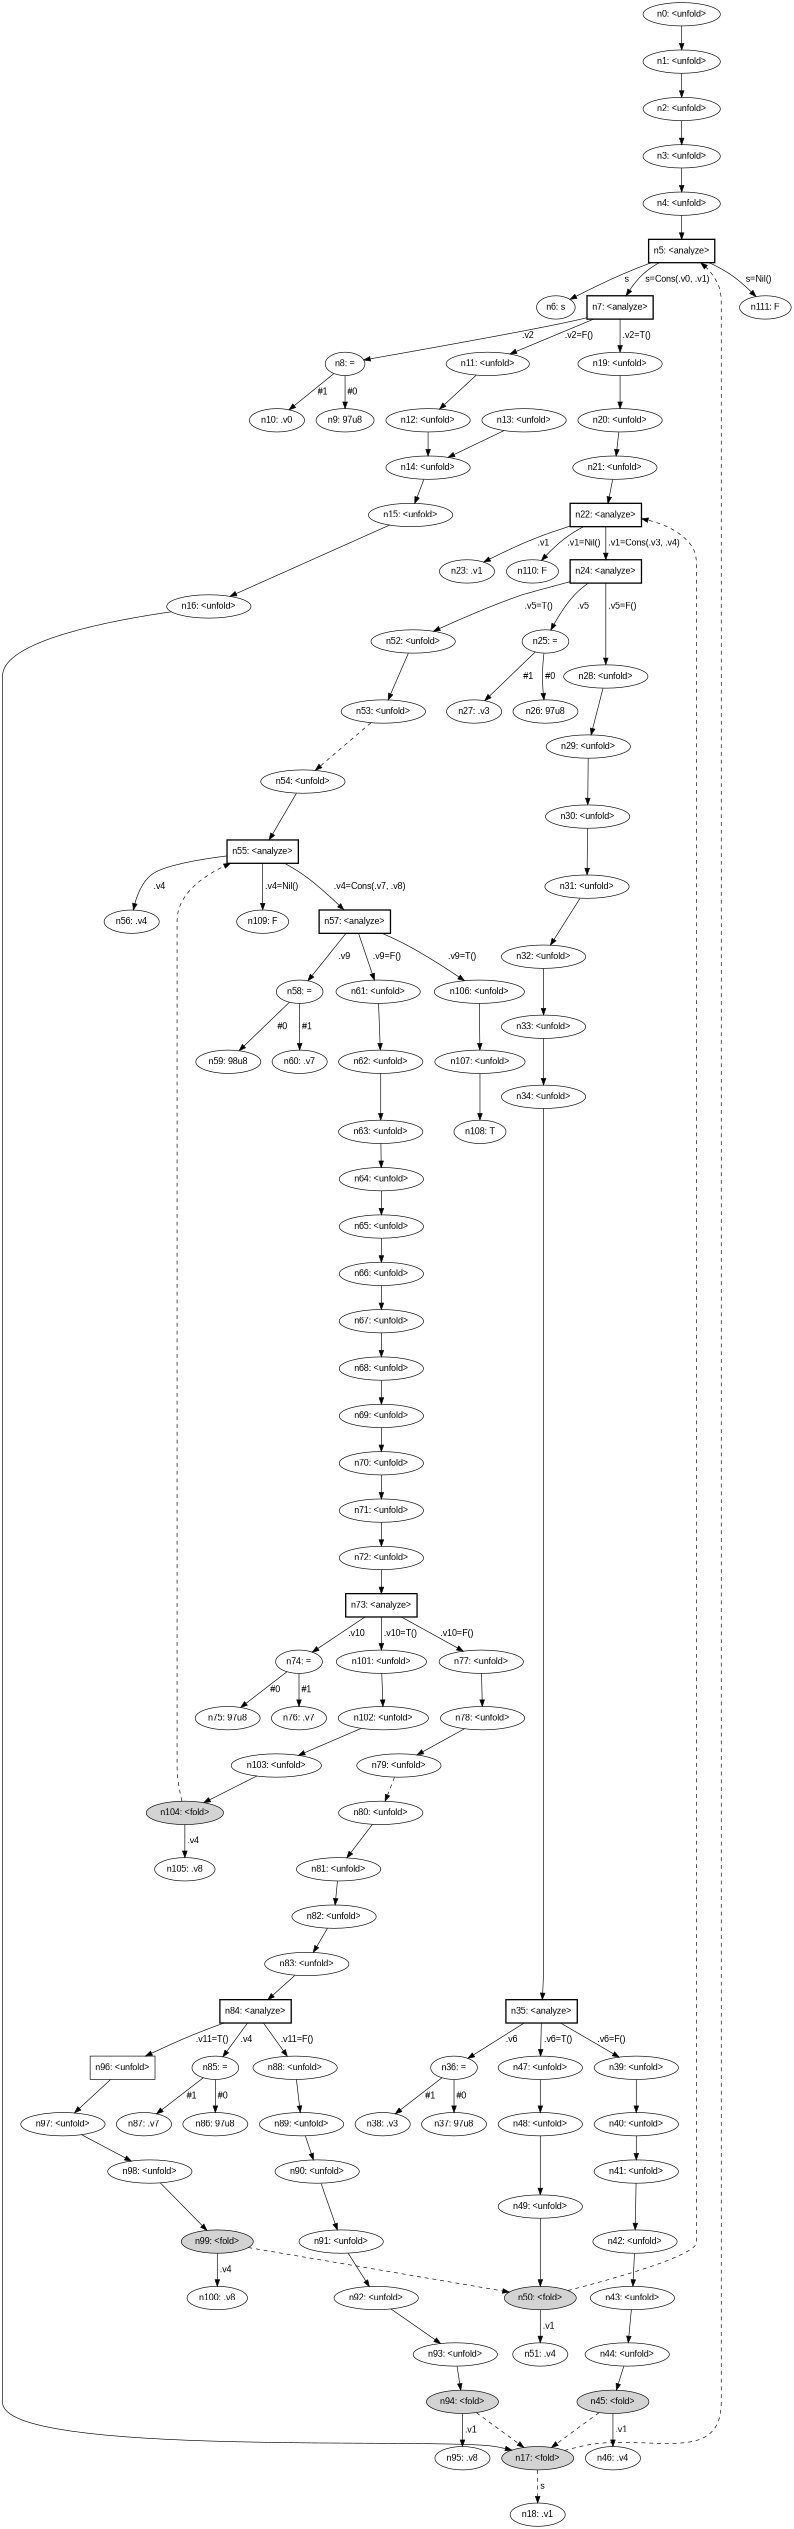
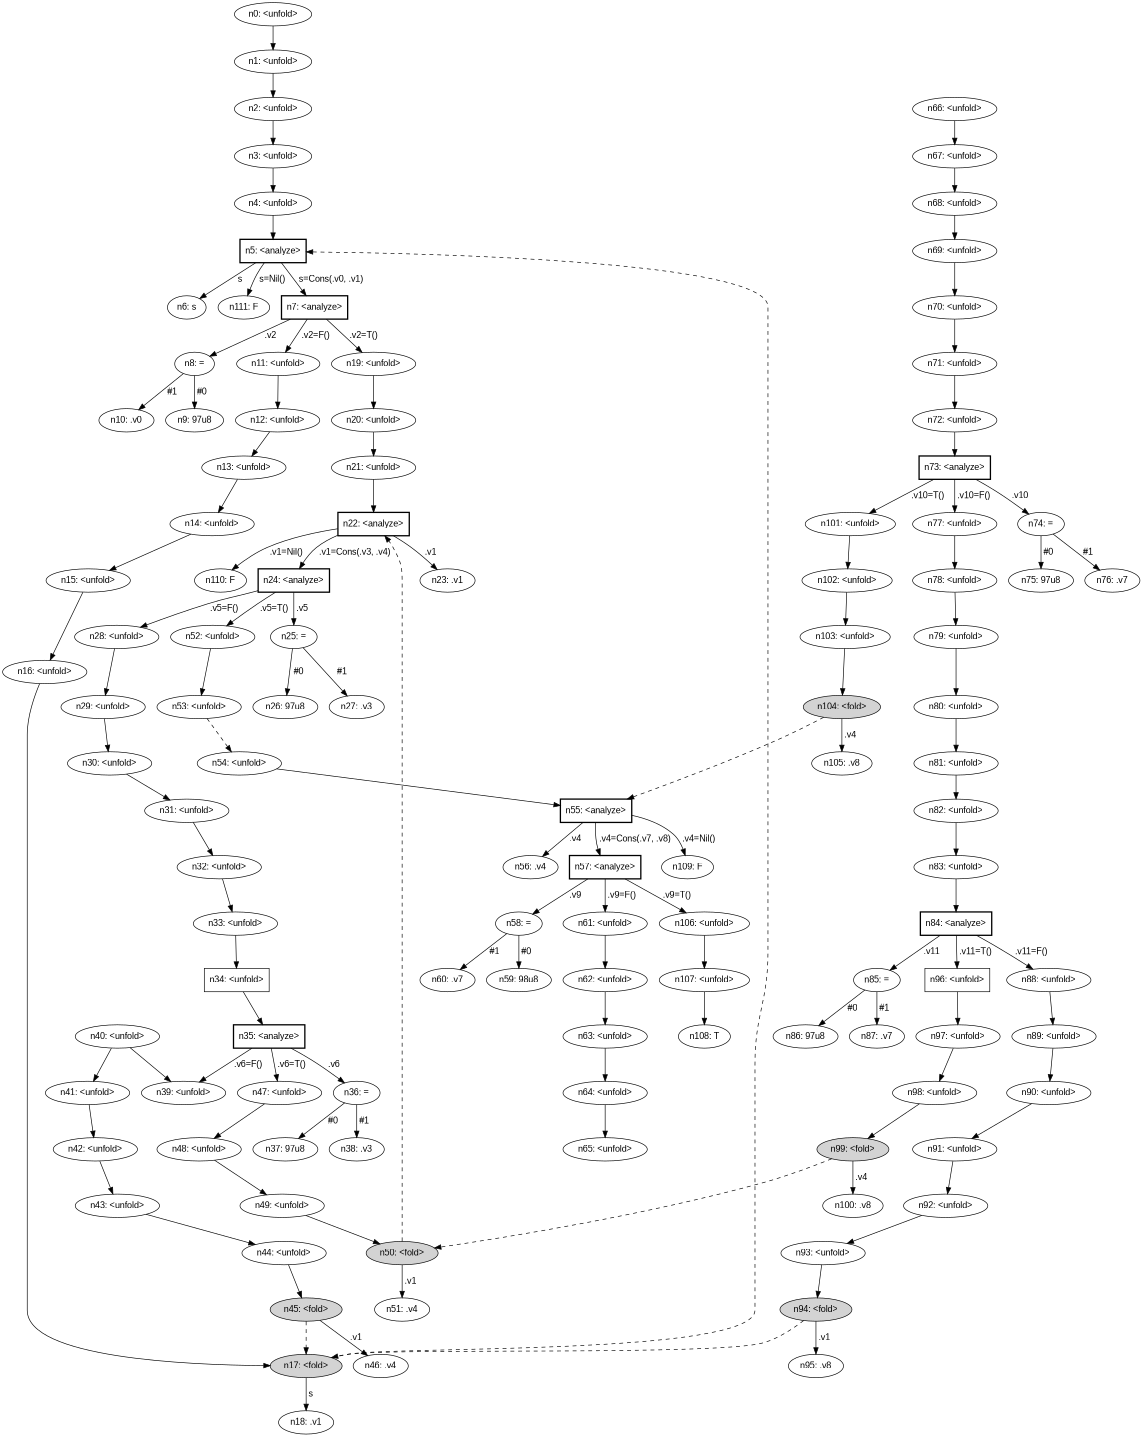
edge "n12: <unfold>" -> "n14: <unfold>": now "n12: <unfold>" -> "n13: <unfold>"
node "n34: <unfold>": shape ellipse -> box
edge "n65: <unfold>" -> "n66: <unfold>": removed
edge "n79: <unfold>" -> "n80: <unfold>": style dashed -> solid
edge "n84: <analyze>" -> "n85: =": label " .v4 " -> " .v11 "
edge "n39: <unfold>" -> "n40: <unfold>": reversed
edge "n17: <fold>" -> "n18: .v1": style dashed -> solid
